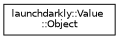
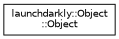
node "launchdarkly::Value ::Object": label "launchdarkly::Value ::Object" -> "launchdarkly::Object ::Object"
